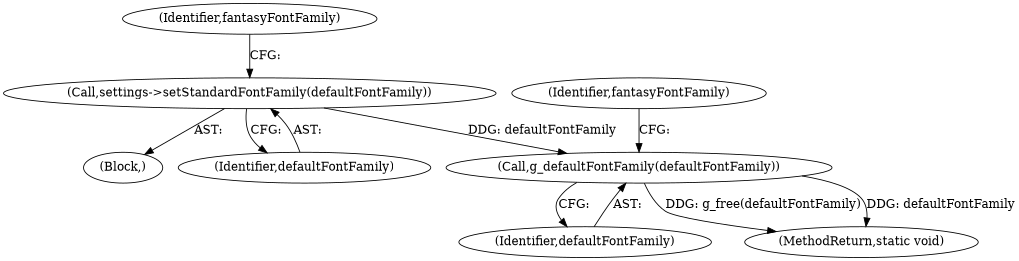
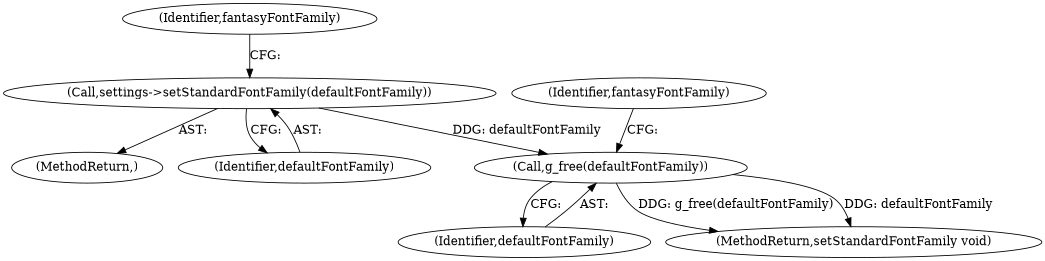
node "(Block,)": label "(Block,)" -> "(MethodReturn,)"
node "(Call,g_defaultFontFamily(defaultFontFamily))": label "(Call,g_defaultFontFamily(defaultFontFamily))" -> "(Call,g_free(defaultFontFamily))"
node "(MethodReturn,static void)": label "(MethodReturn,static void)" -> "(MethodReturn,setStandardFontFamily void)"
